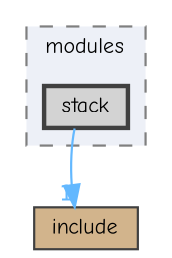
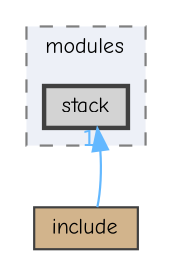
edge "stack" -> "include": reversed
